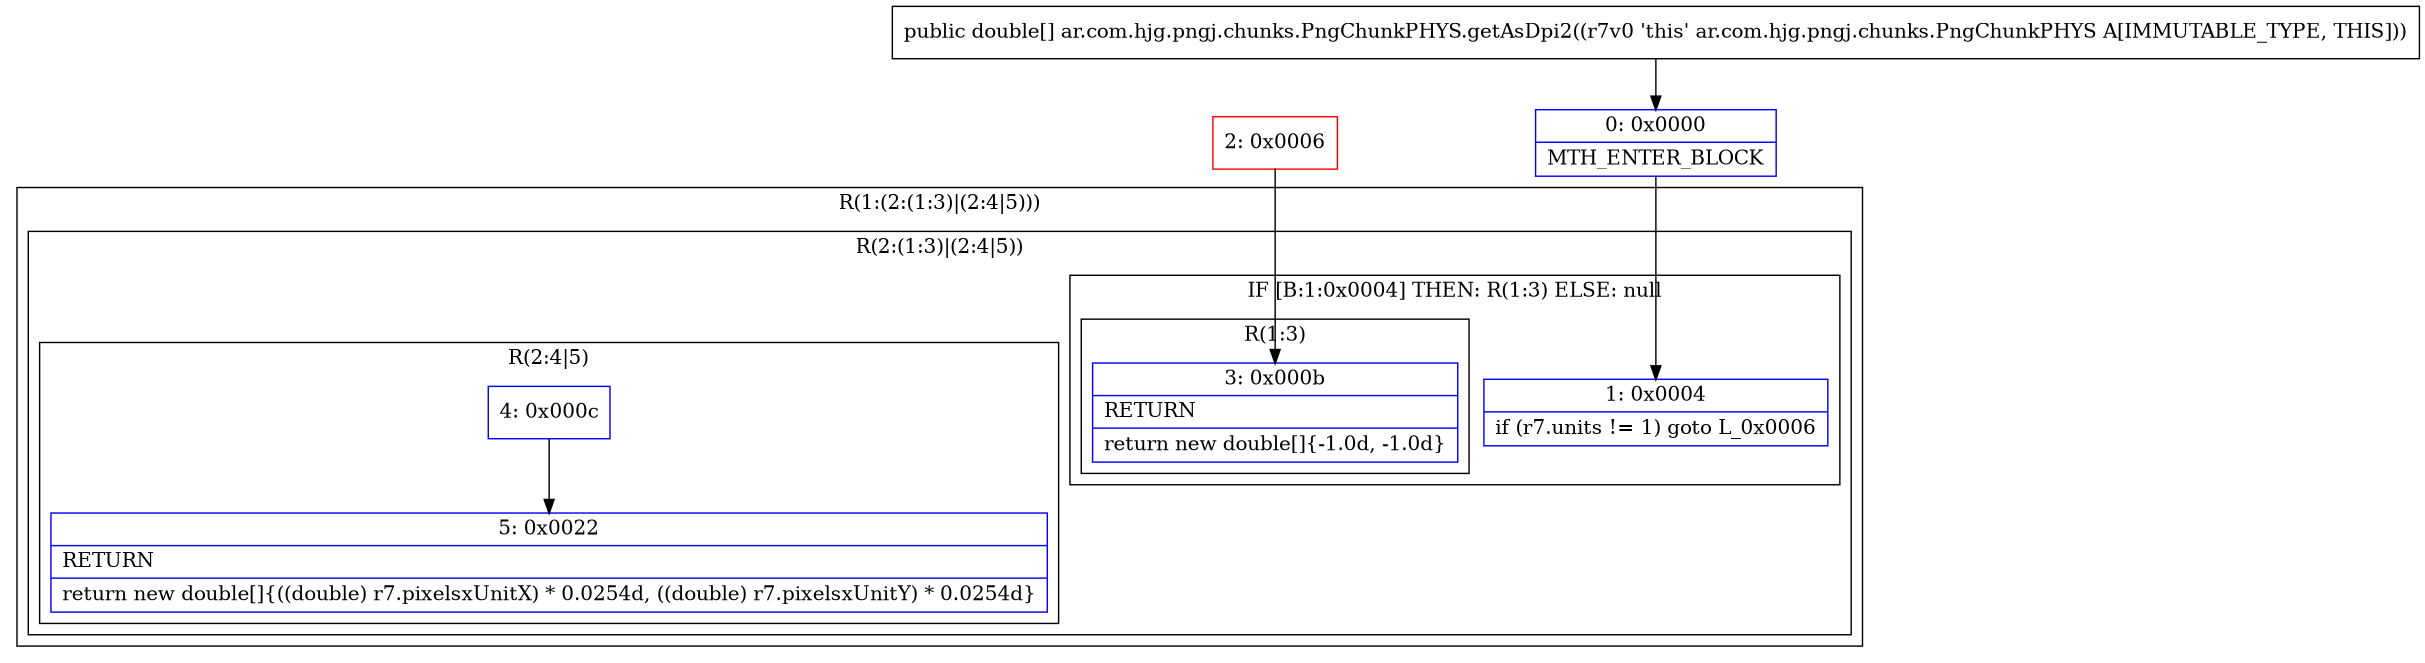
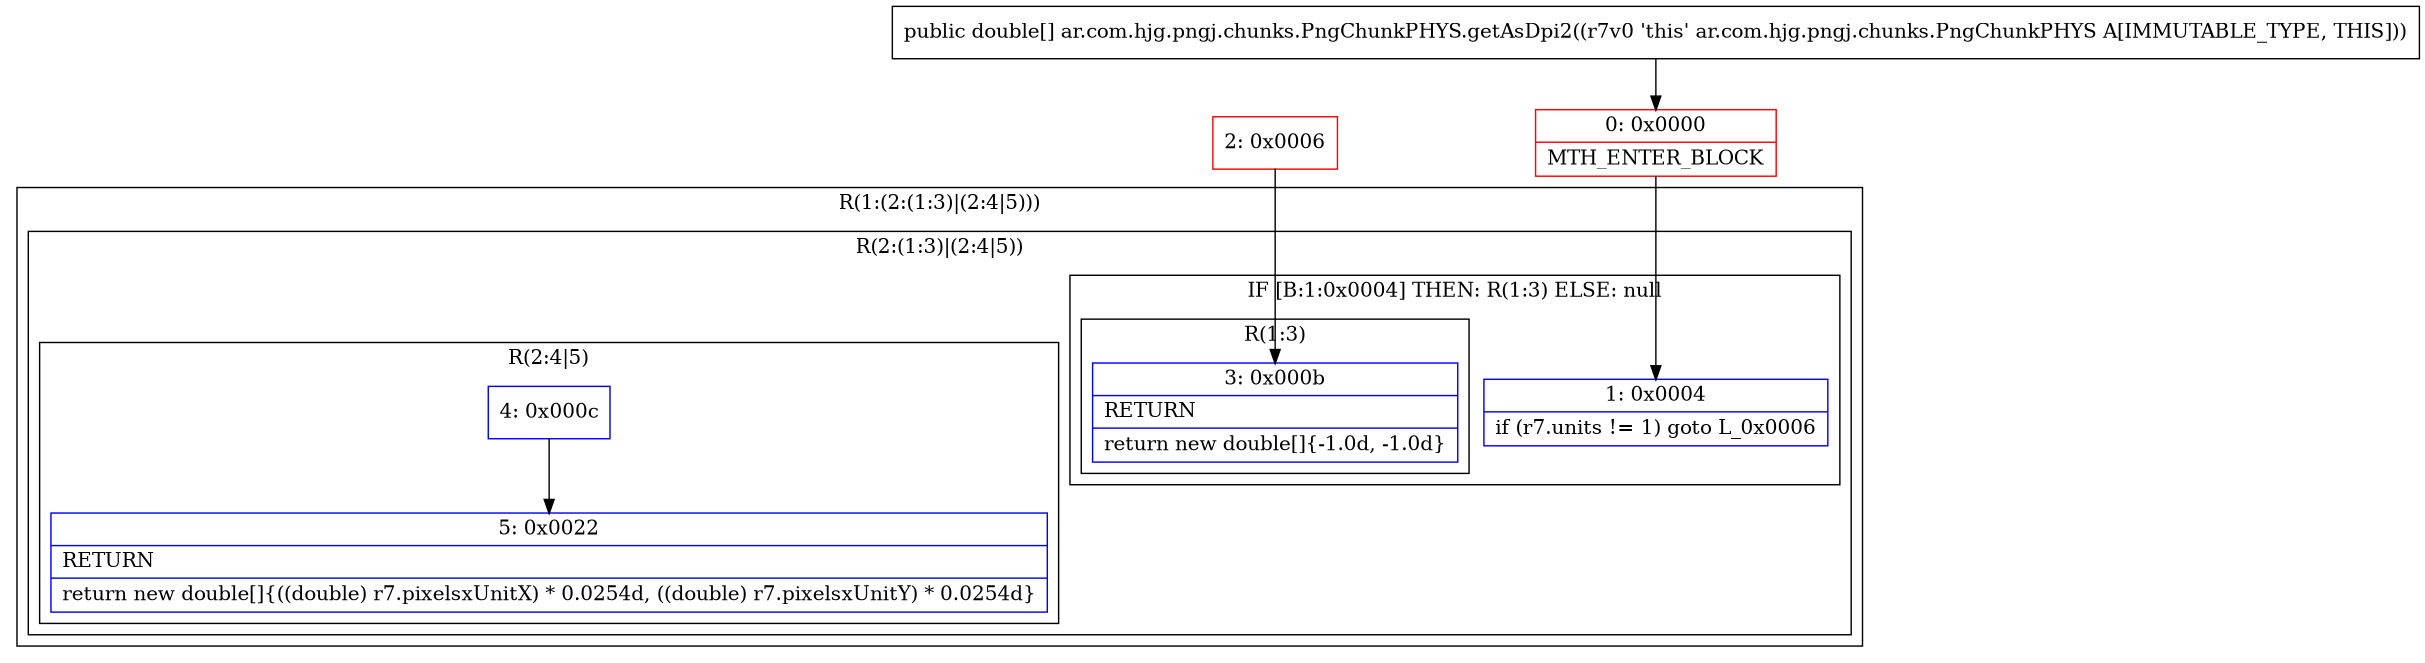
node "0: 0x0000": color blue -> red
